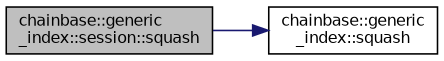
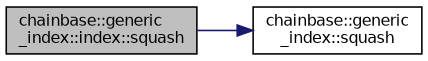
node "chainbase::generic _index::session::squash": label "chainbase::generic _index::session::squash" -> "chainbase::generic _index::index::squash"
